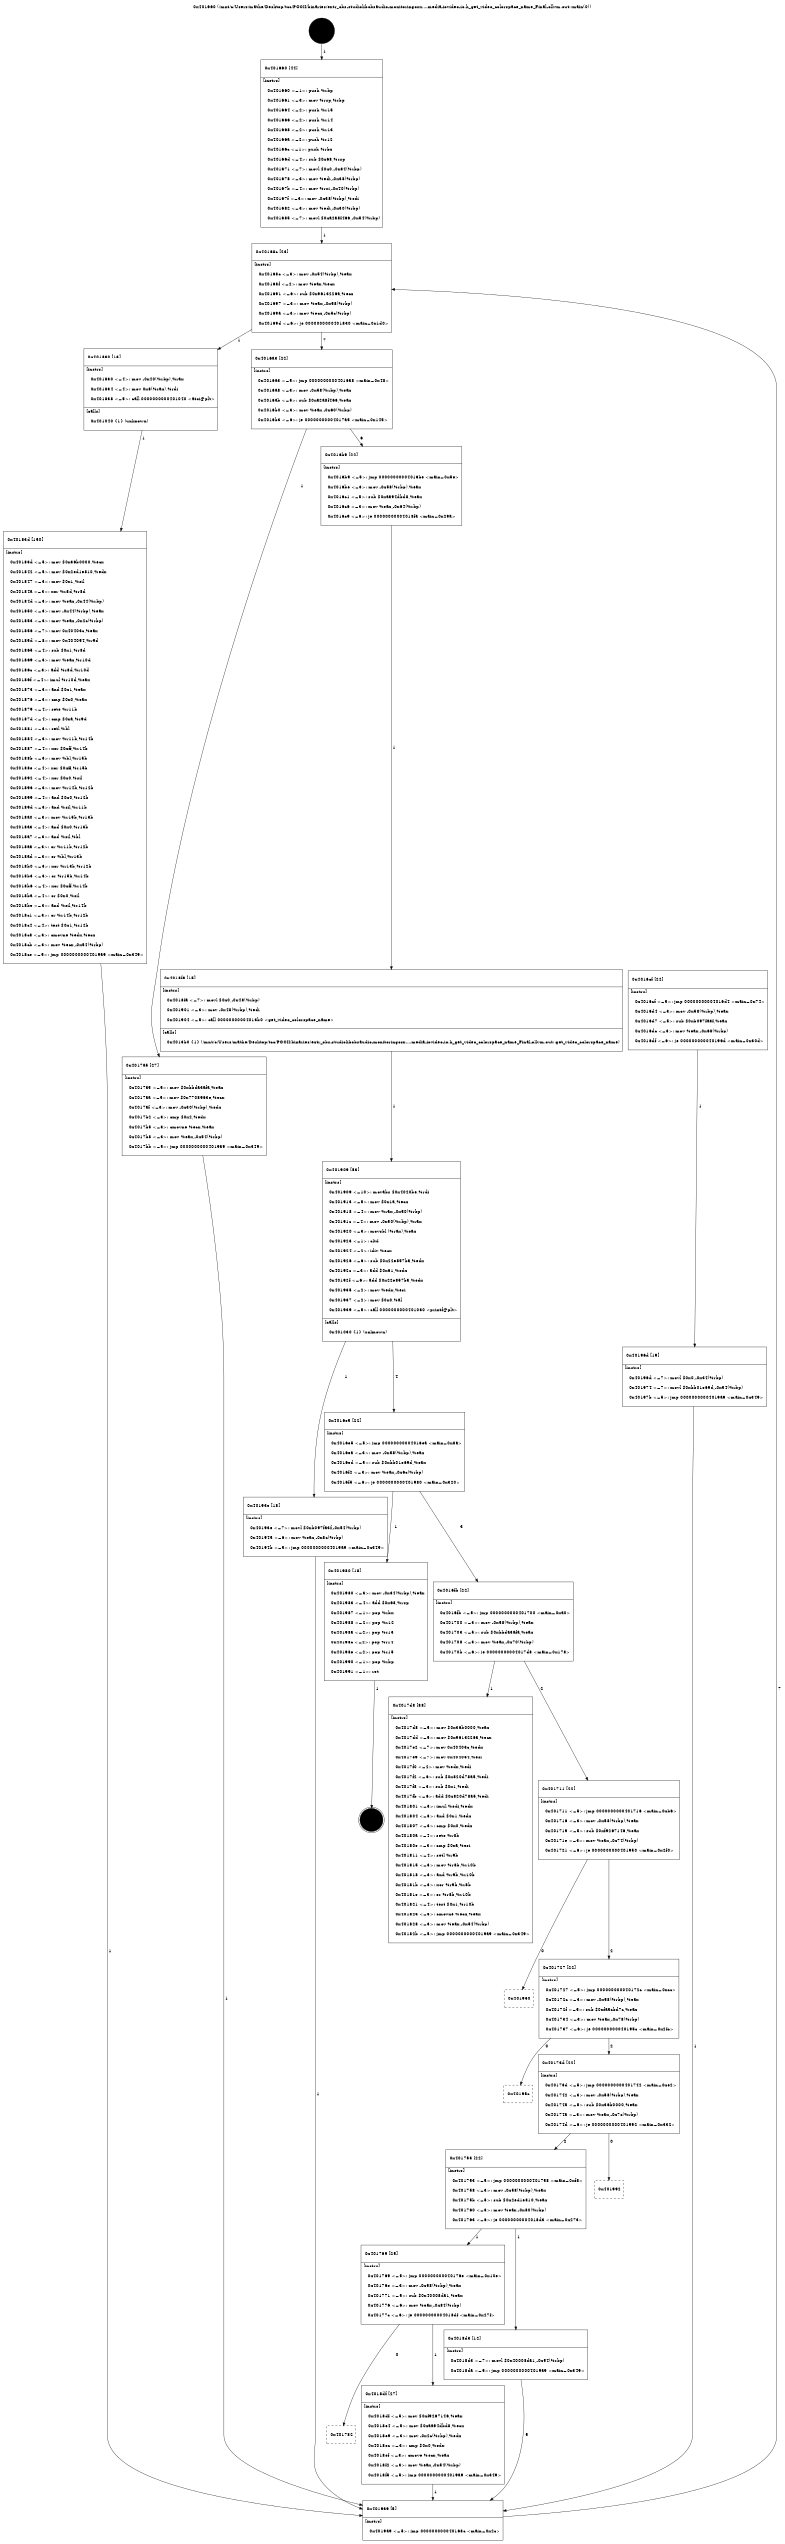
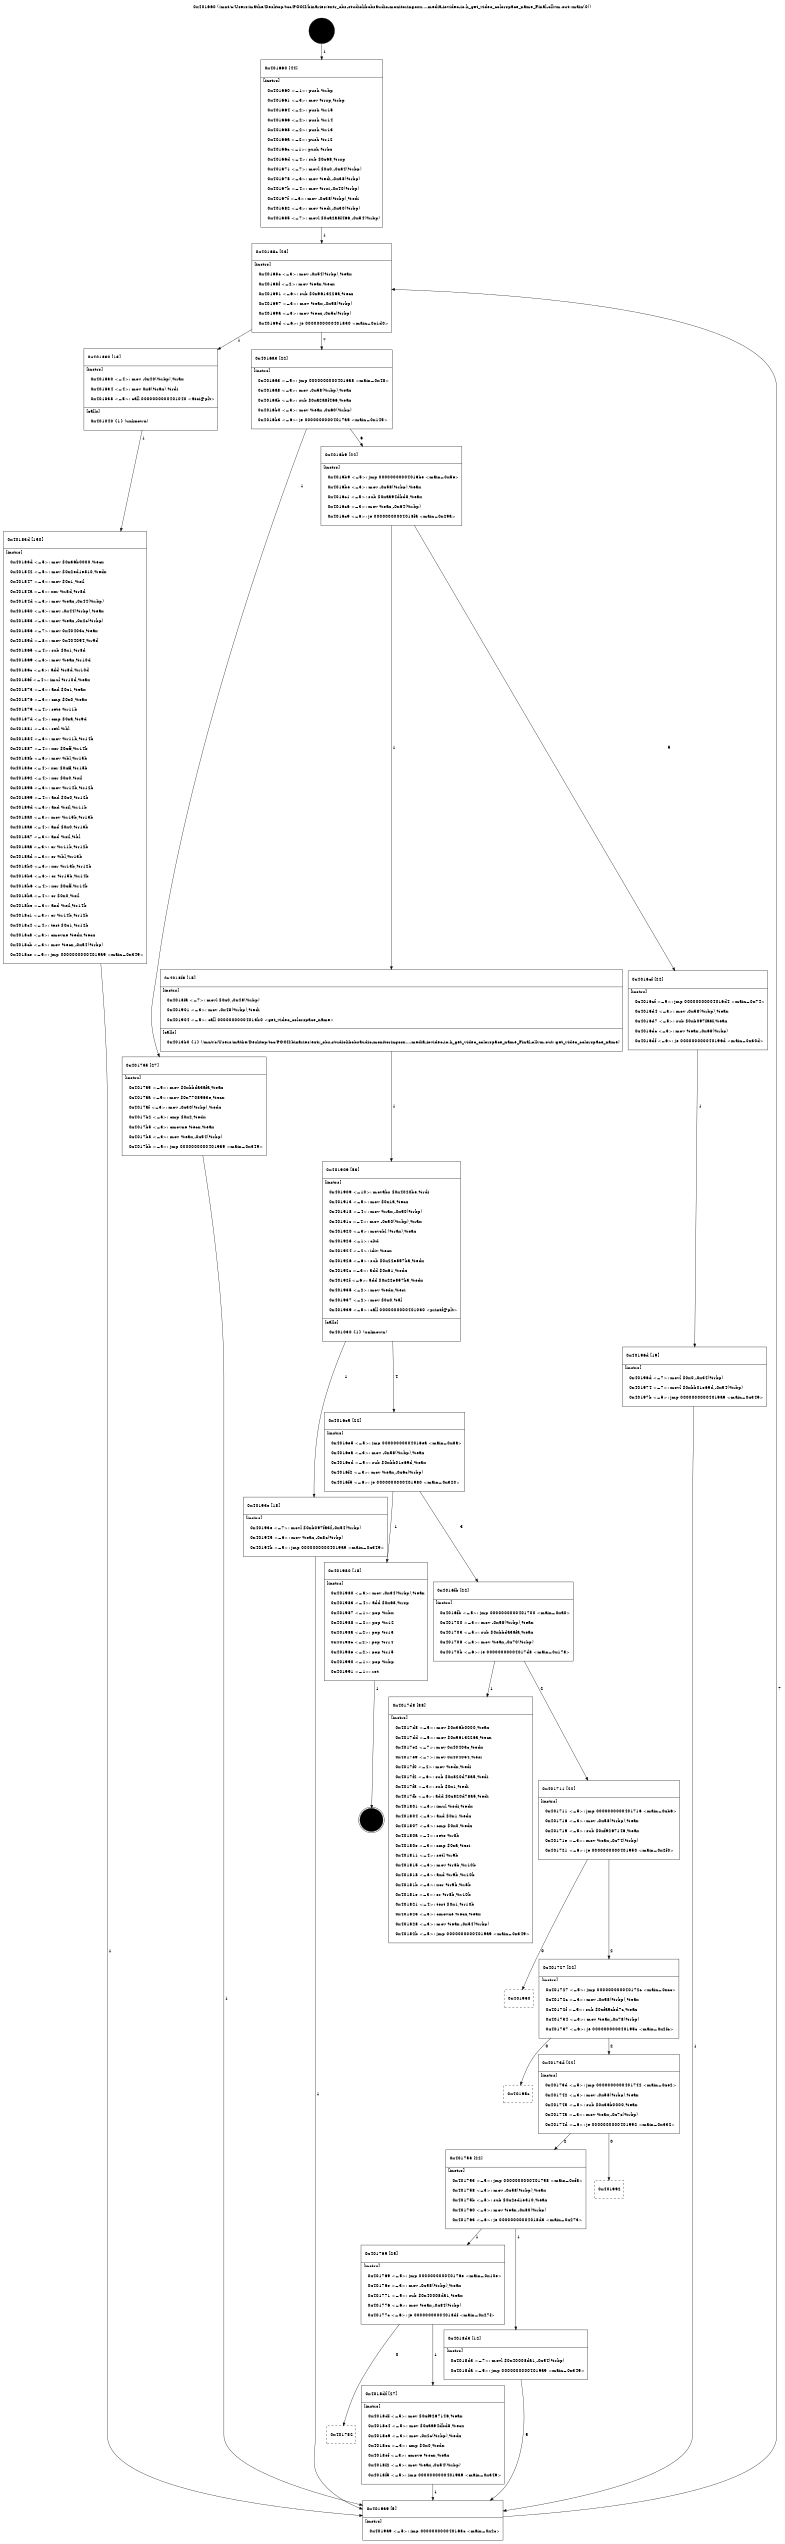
edge "0x4016b9 [22]" -> "0x4016cf [22]": added, label "5"
